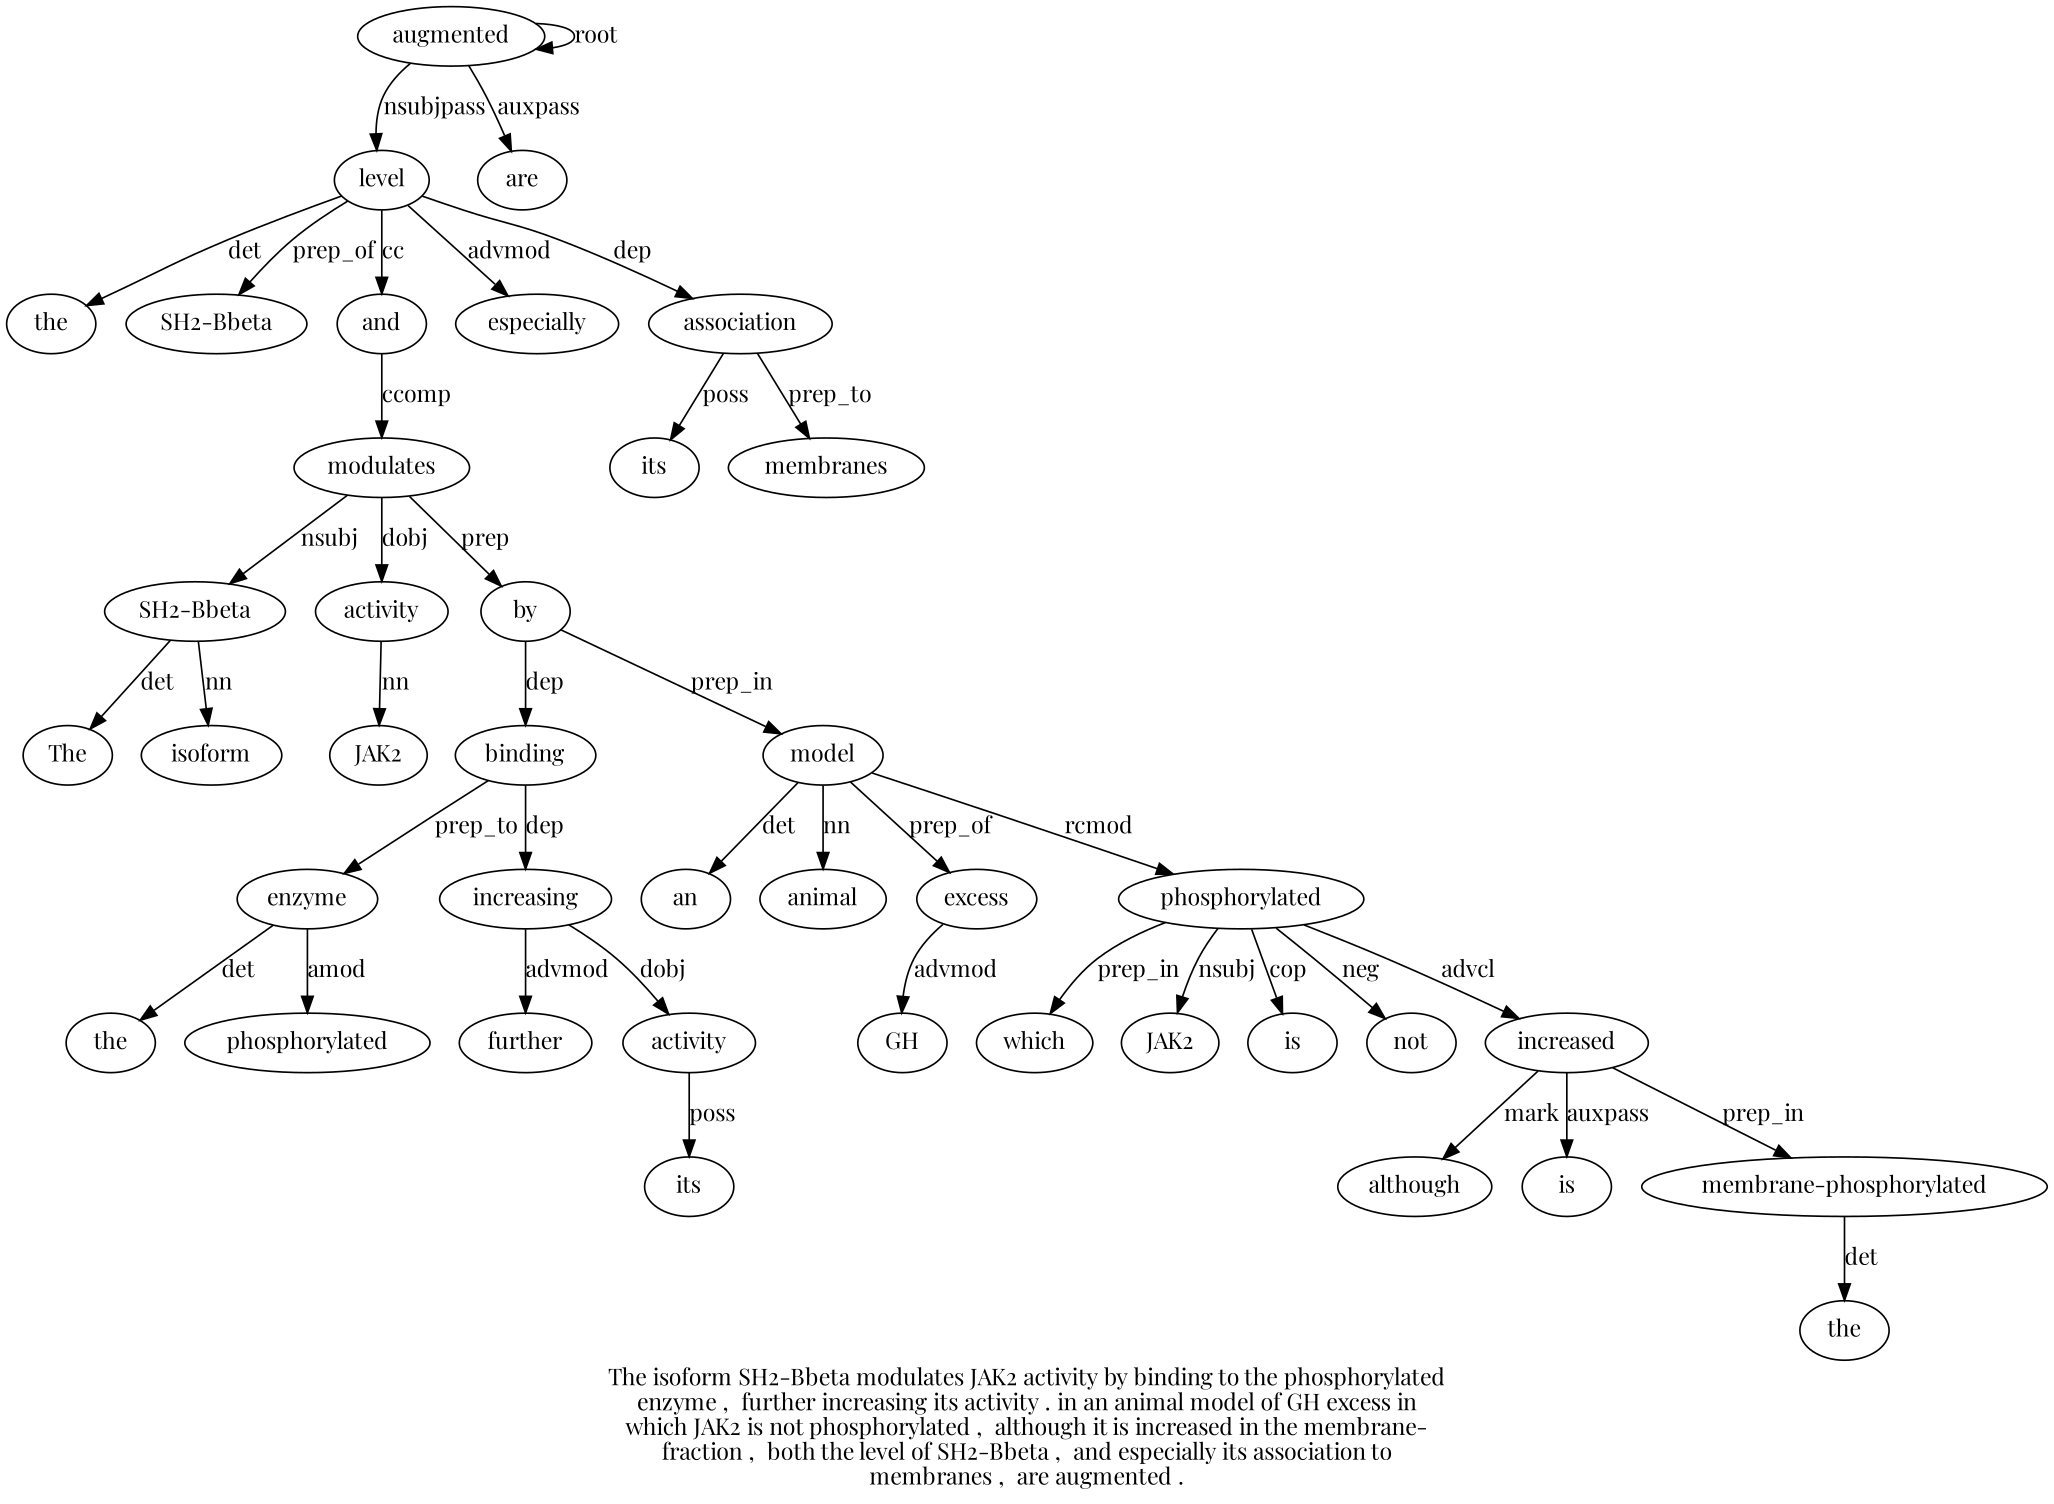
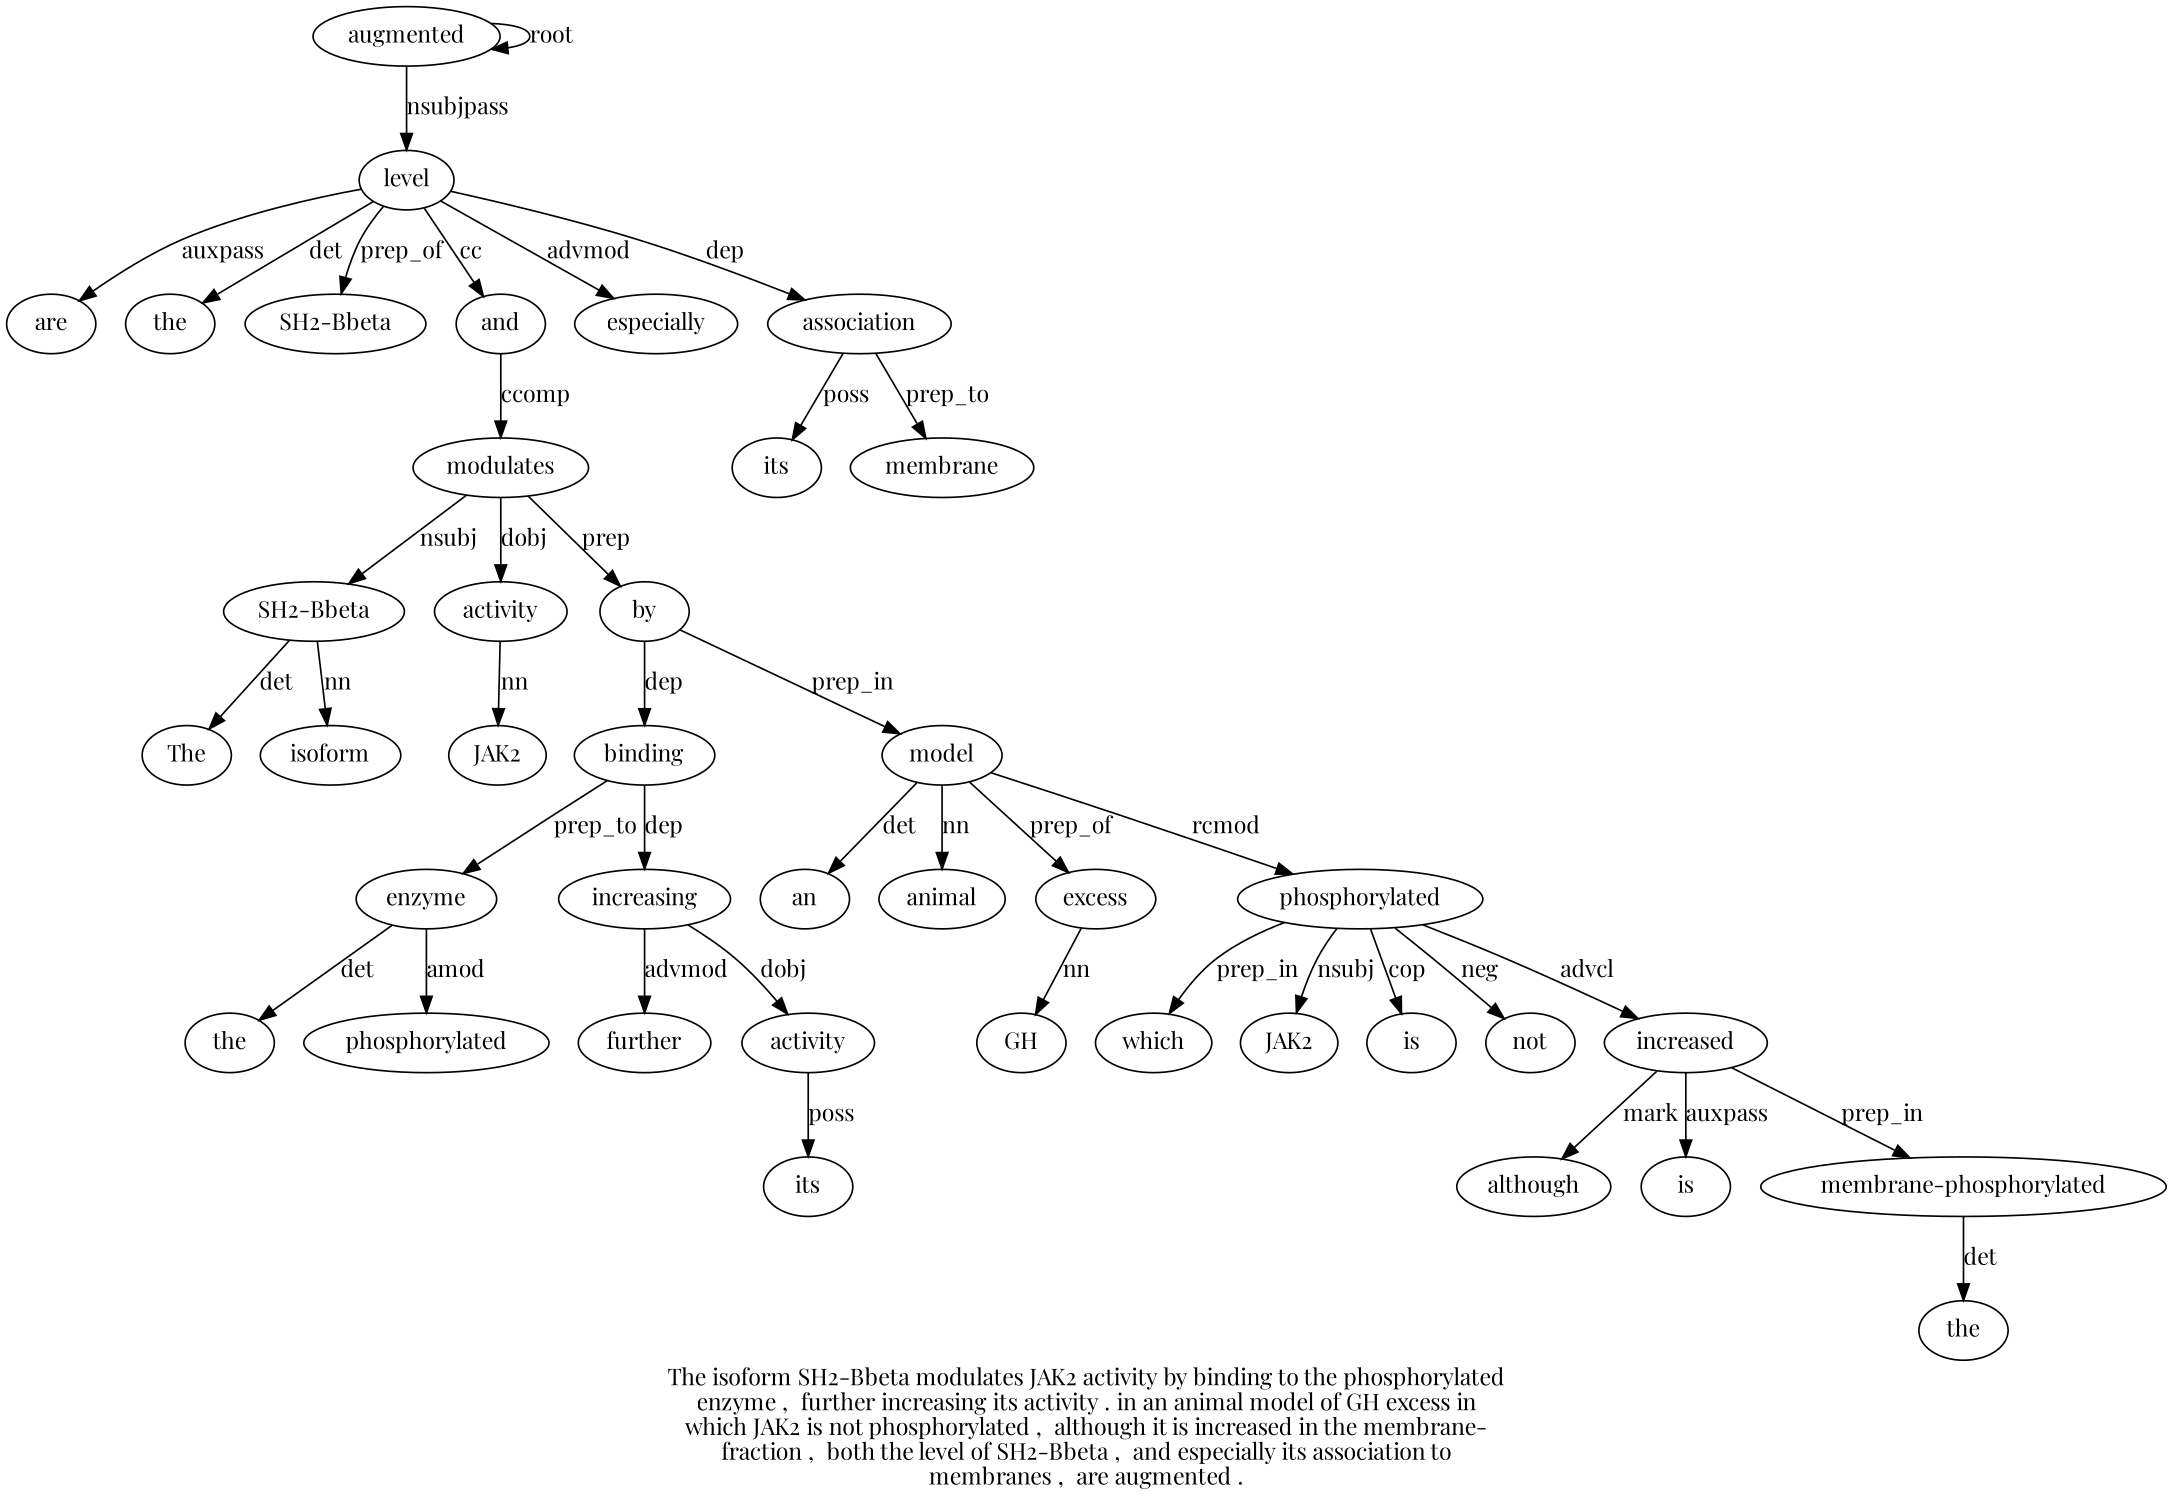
edge "augmented" -> "are": now "level" -> "are"
node "membranes": label "membranes" -> "membrane"
edge "excess" -> "GH": label "advmod" -> "nn"
